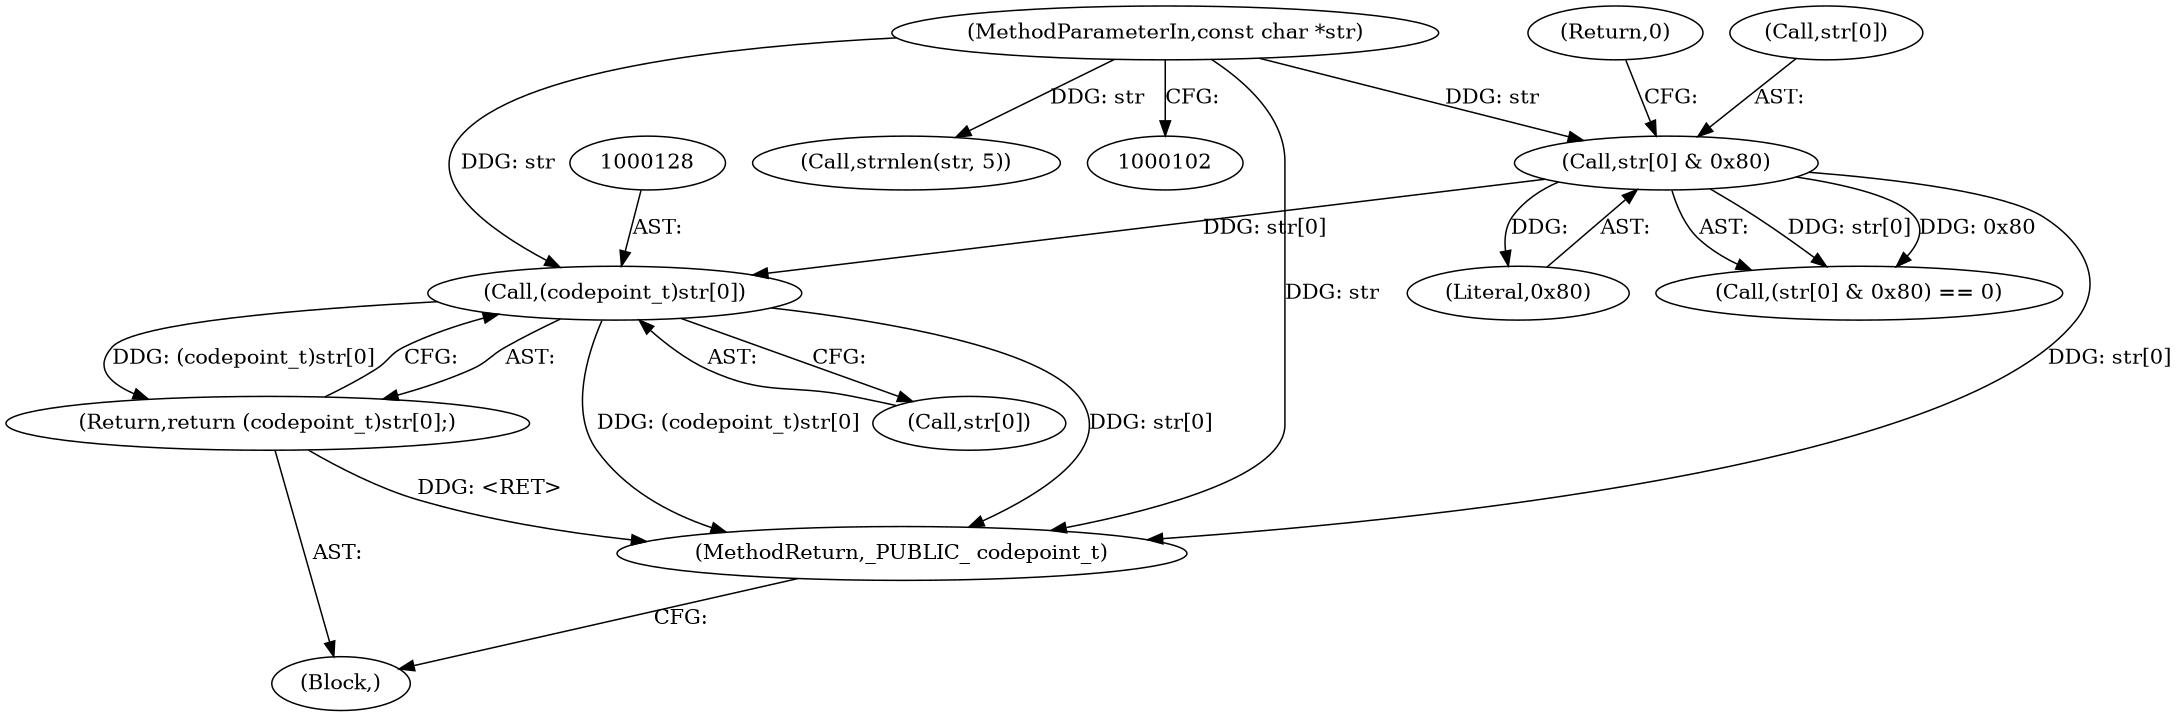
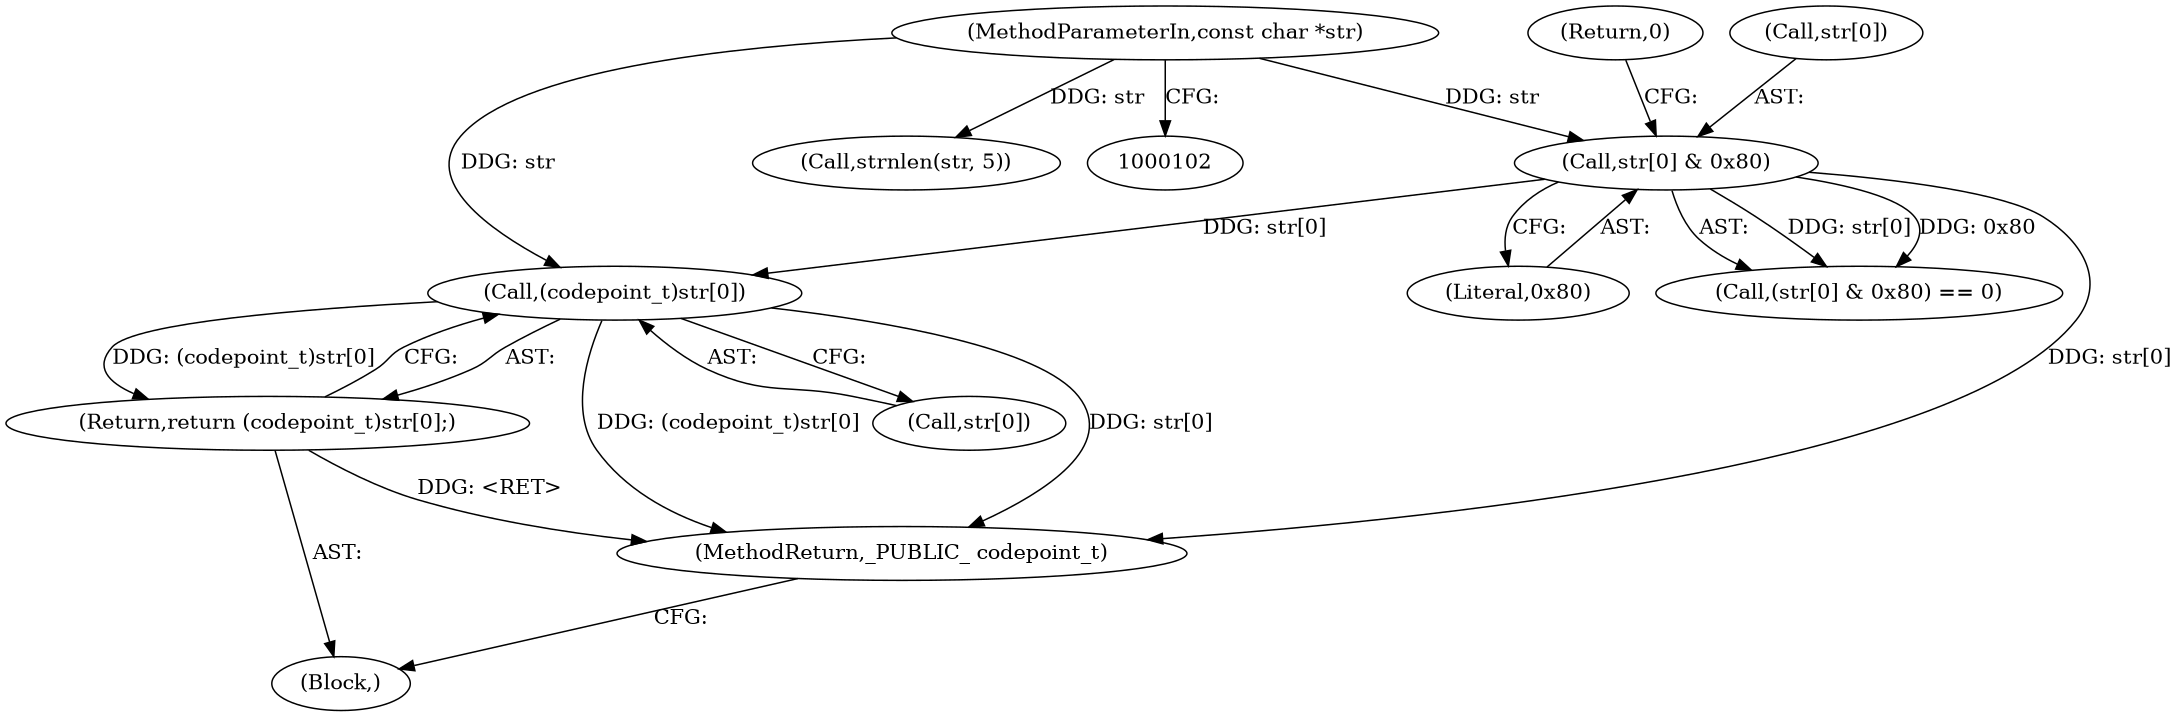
node "1000128": removed
edge "(Call,str[0] & 0x80)" -> "(Literal,0x80)": label "DDG: " -> "CFG: "
edge "(MethodParameterIn,const char *str)" -> "(MethodReturn,_PUBLIC_ codepoint_t)": removed, label "DDG: str"
